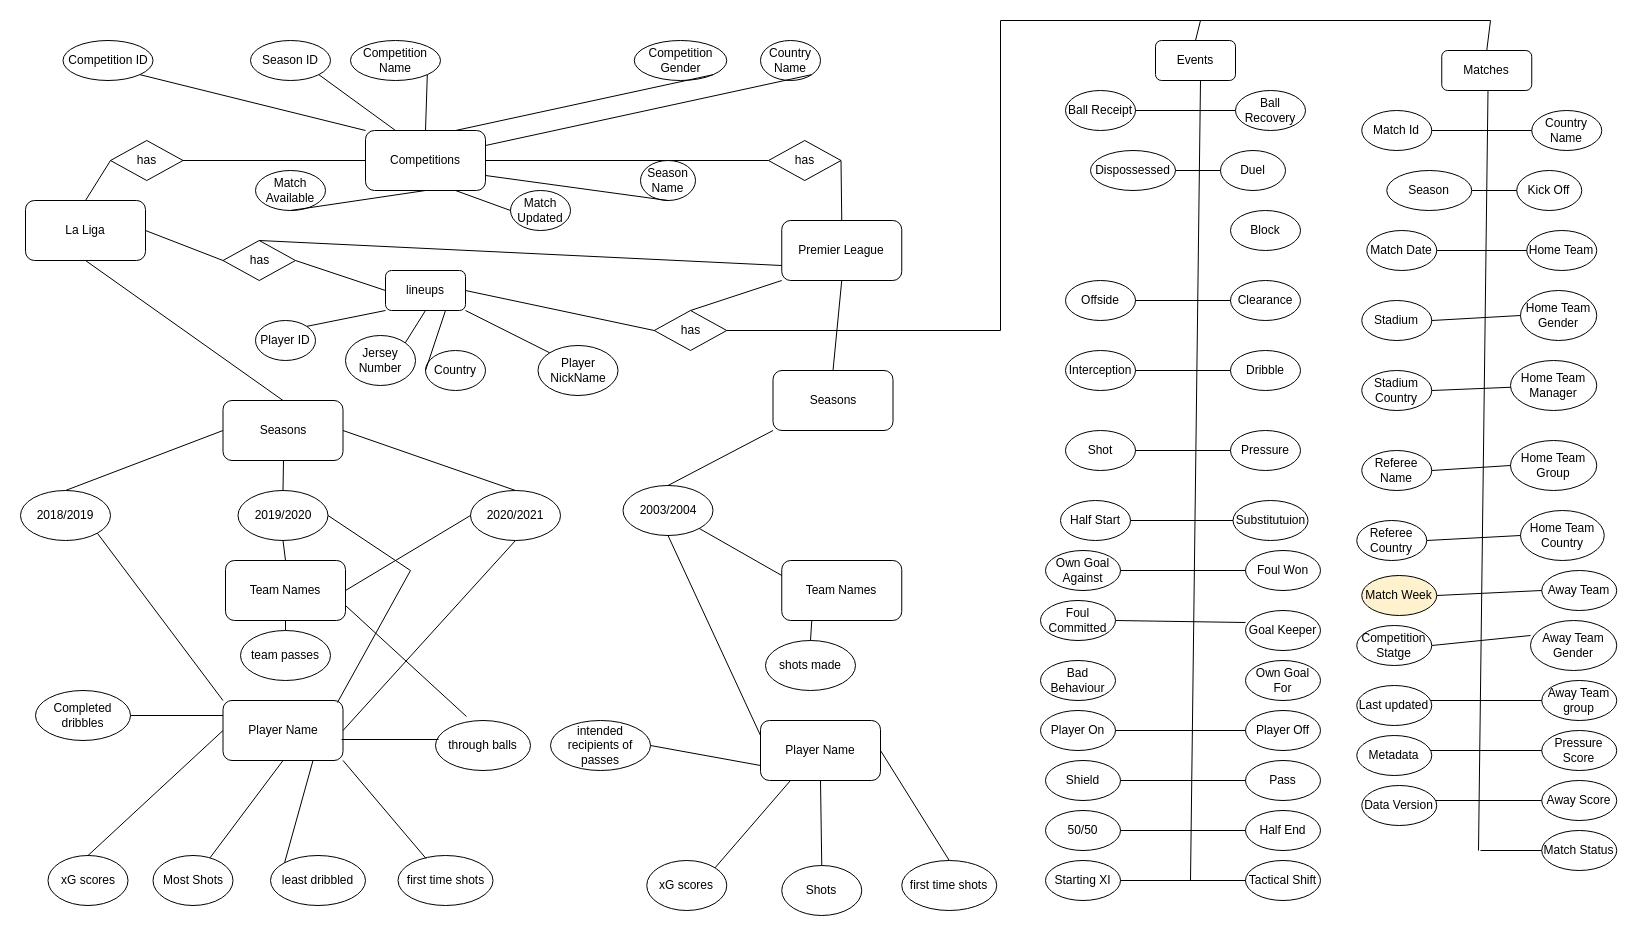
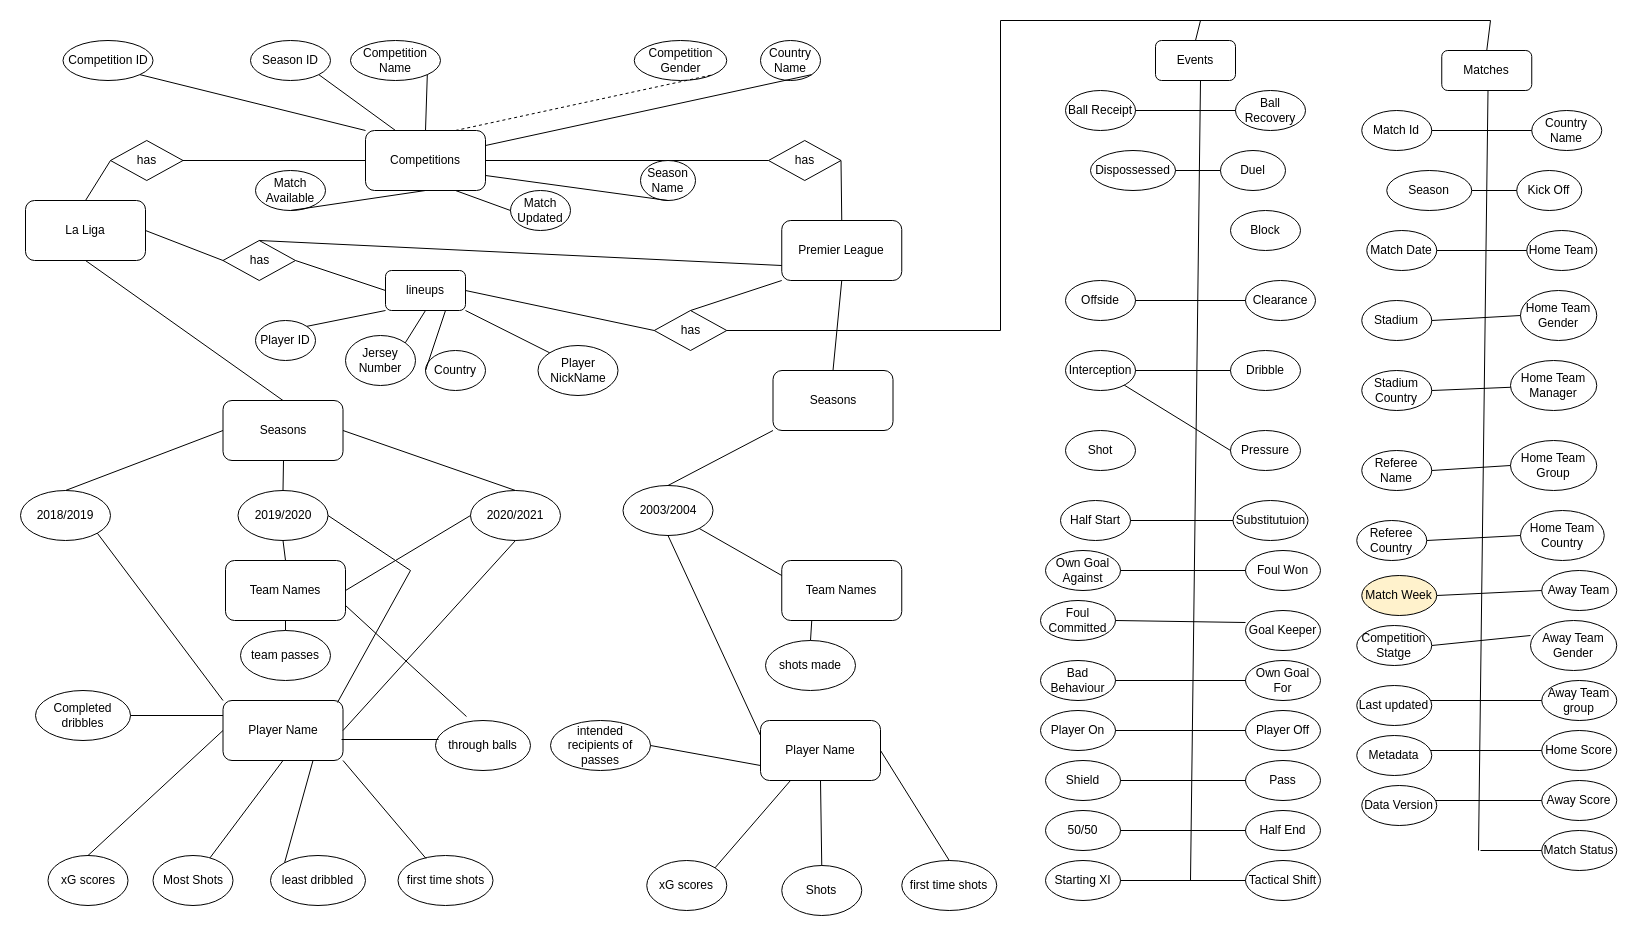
edge "Competition Gender" -- "Competitions": style solid -> dashed
node "Clearance": moved (1266, 301) -> (1281, 301)
edge "Shot" -- "Pressure": now "Interception" -- "Pressure"
edge "Bad Behaviour" -- "Own Goal For": added
node "Pressure Score": label "Pressure Score" -> "Home Score"
